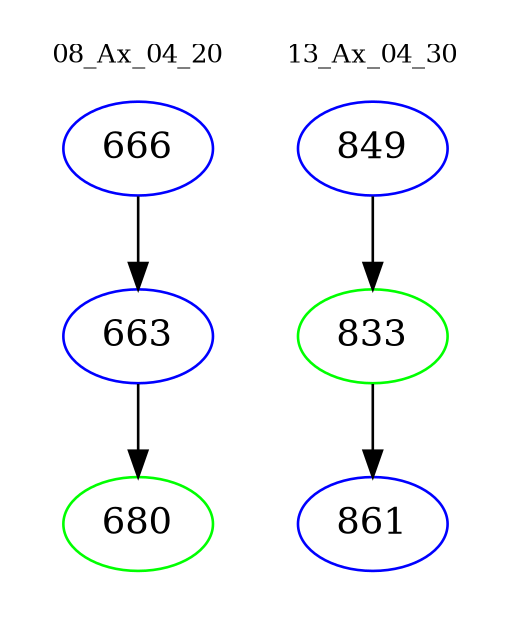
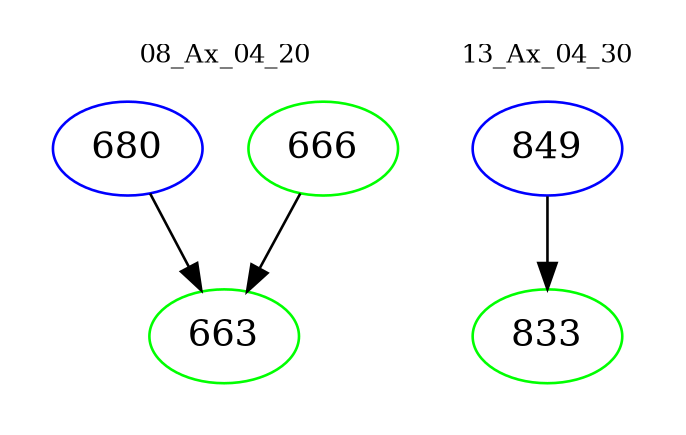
node "666": color blue -> green
node "663": color blue -> green
edge "663" -> "680": reversed
node "680": color green -> blue
node "861": removed
